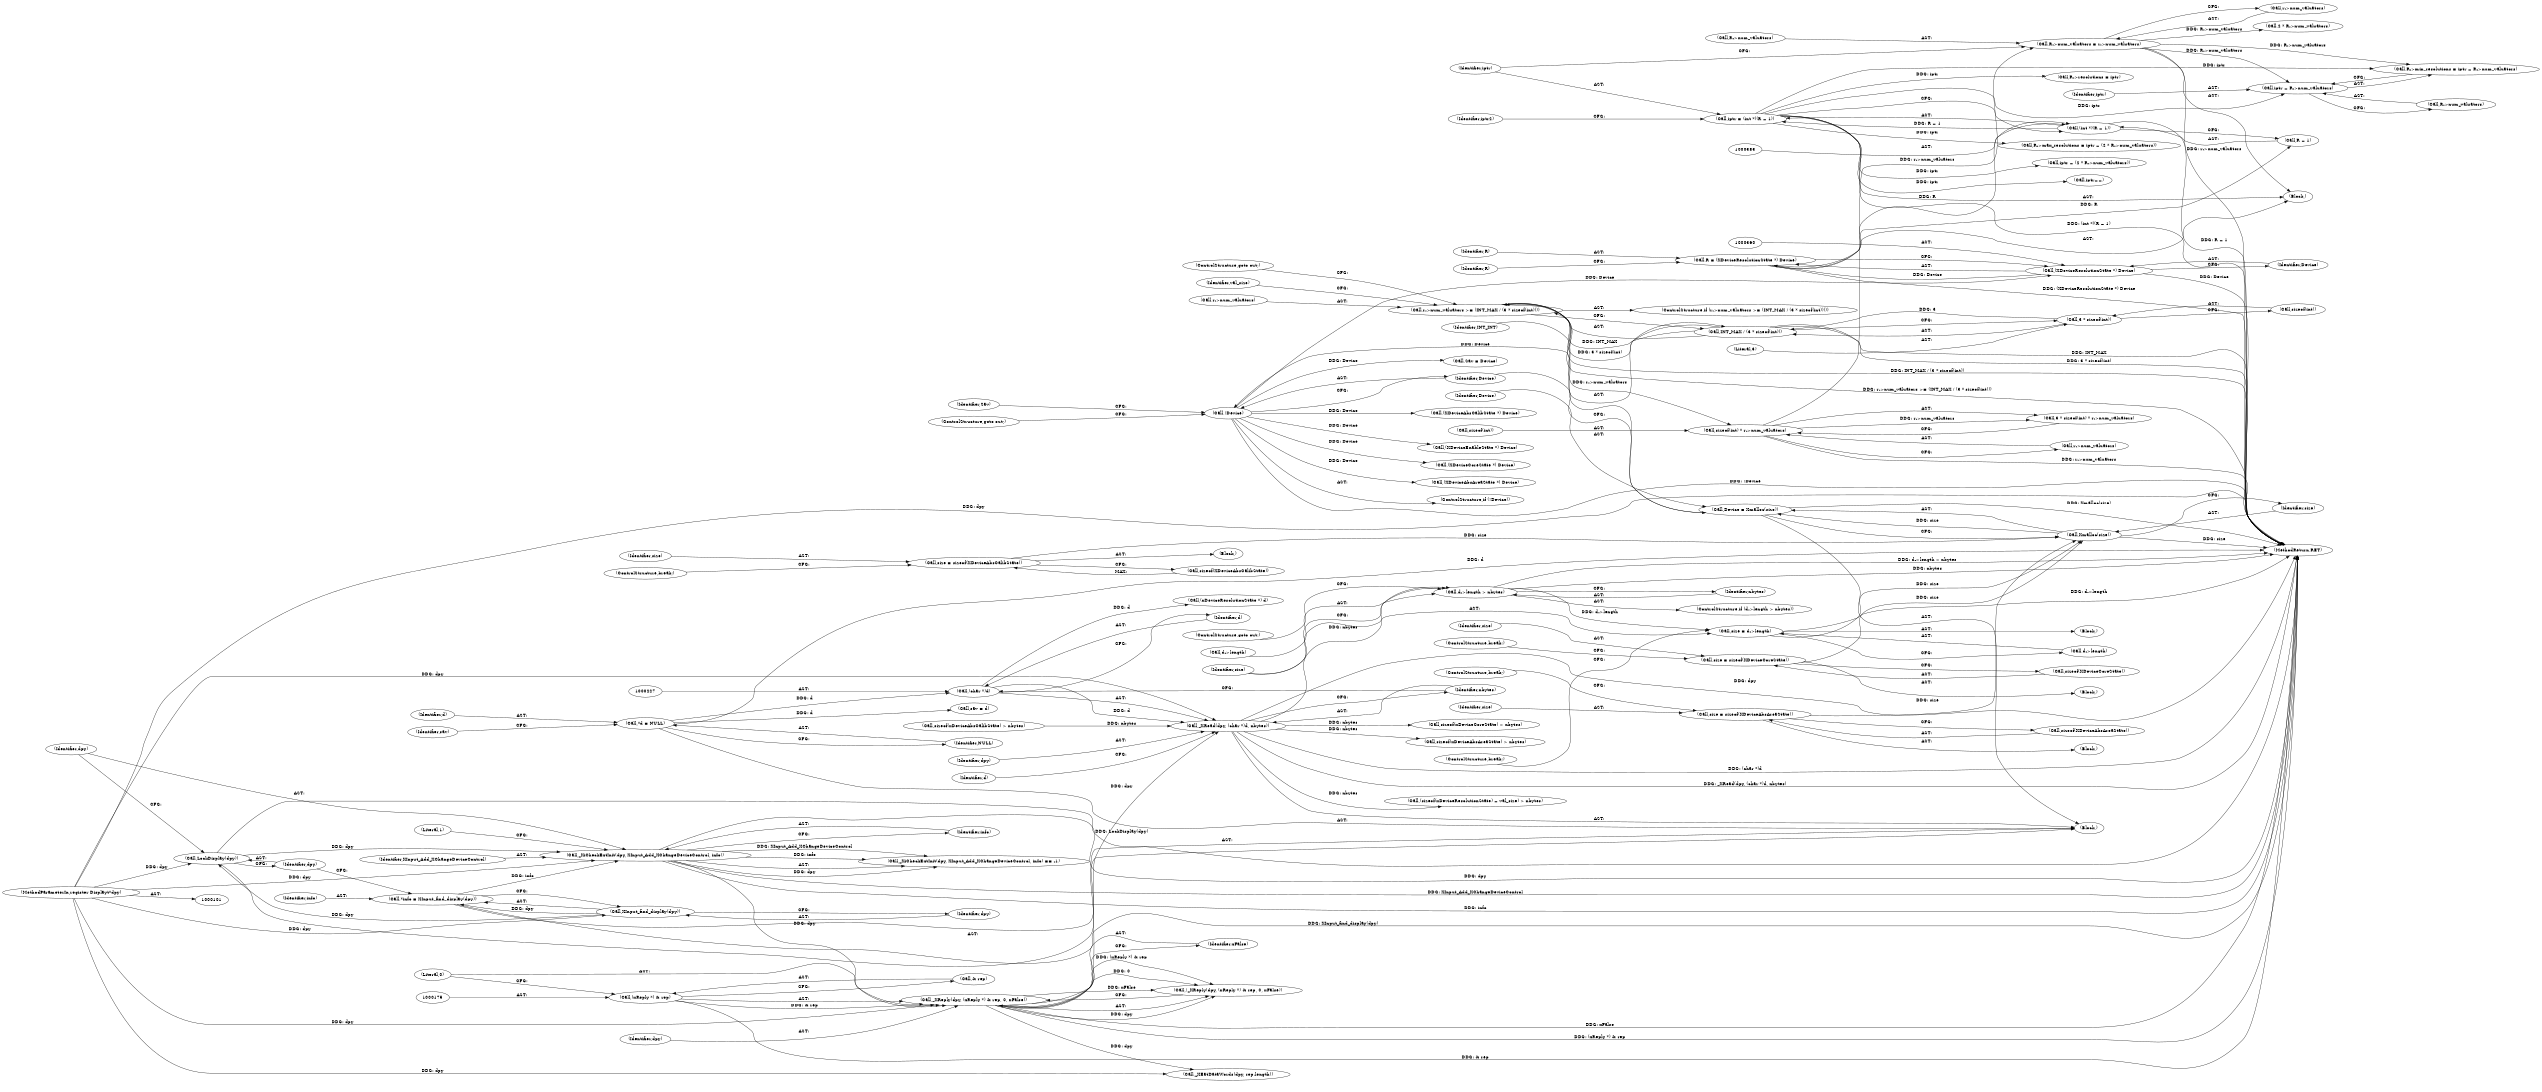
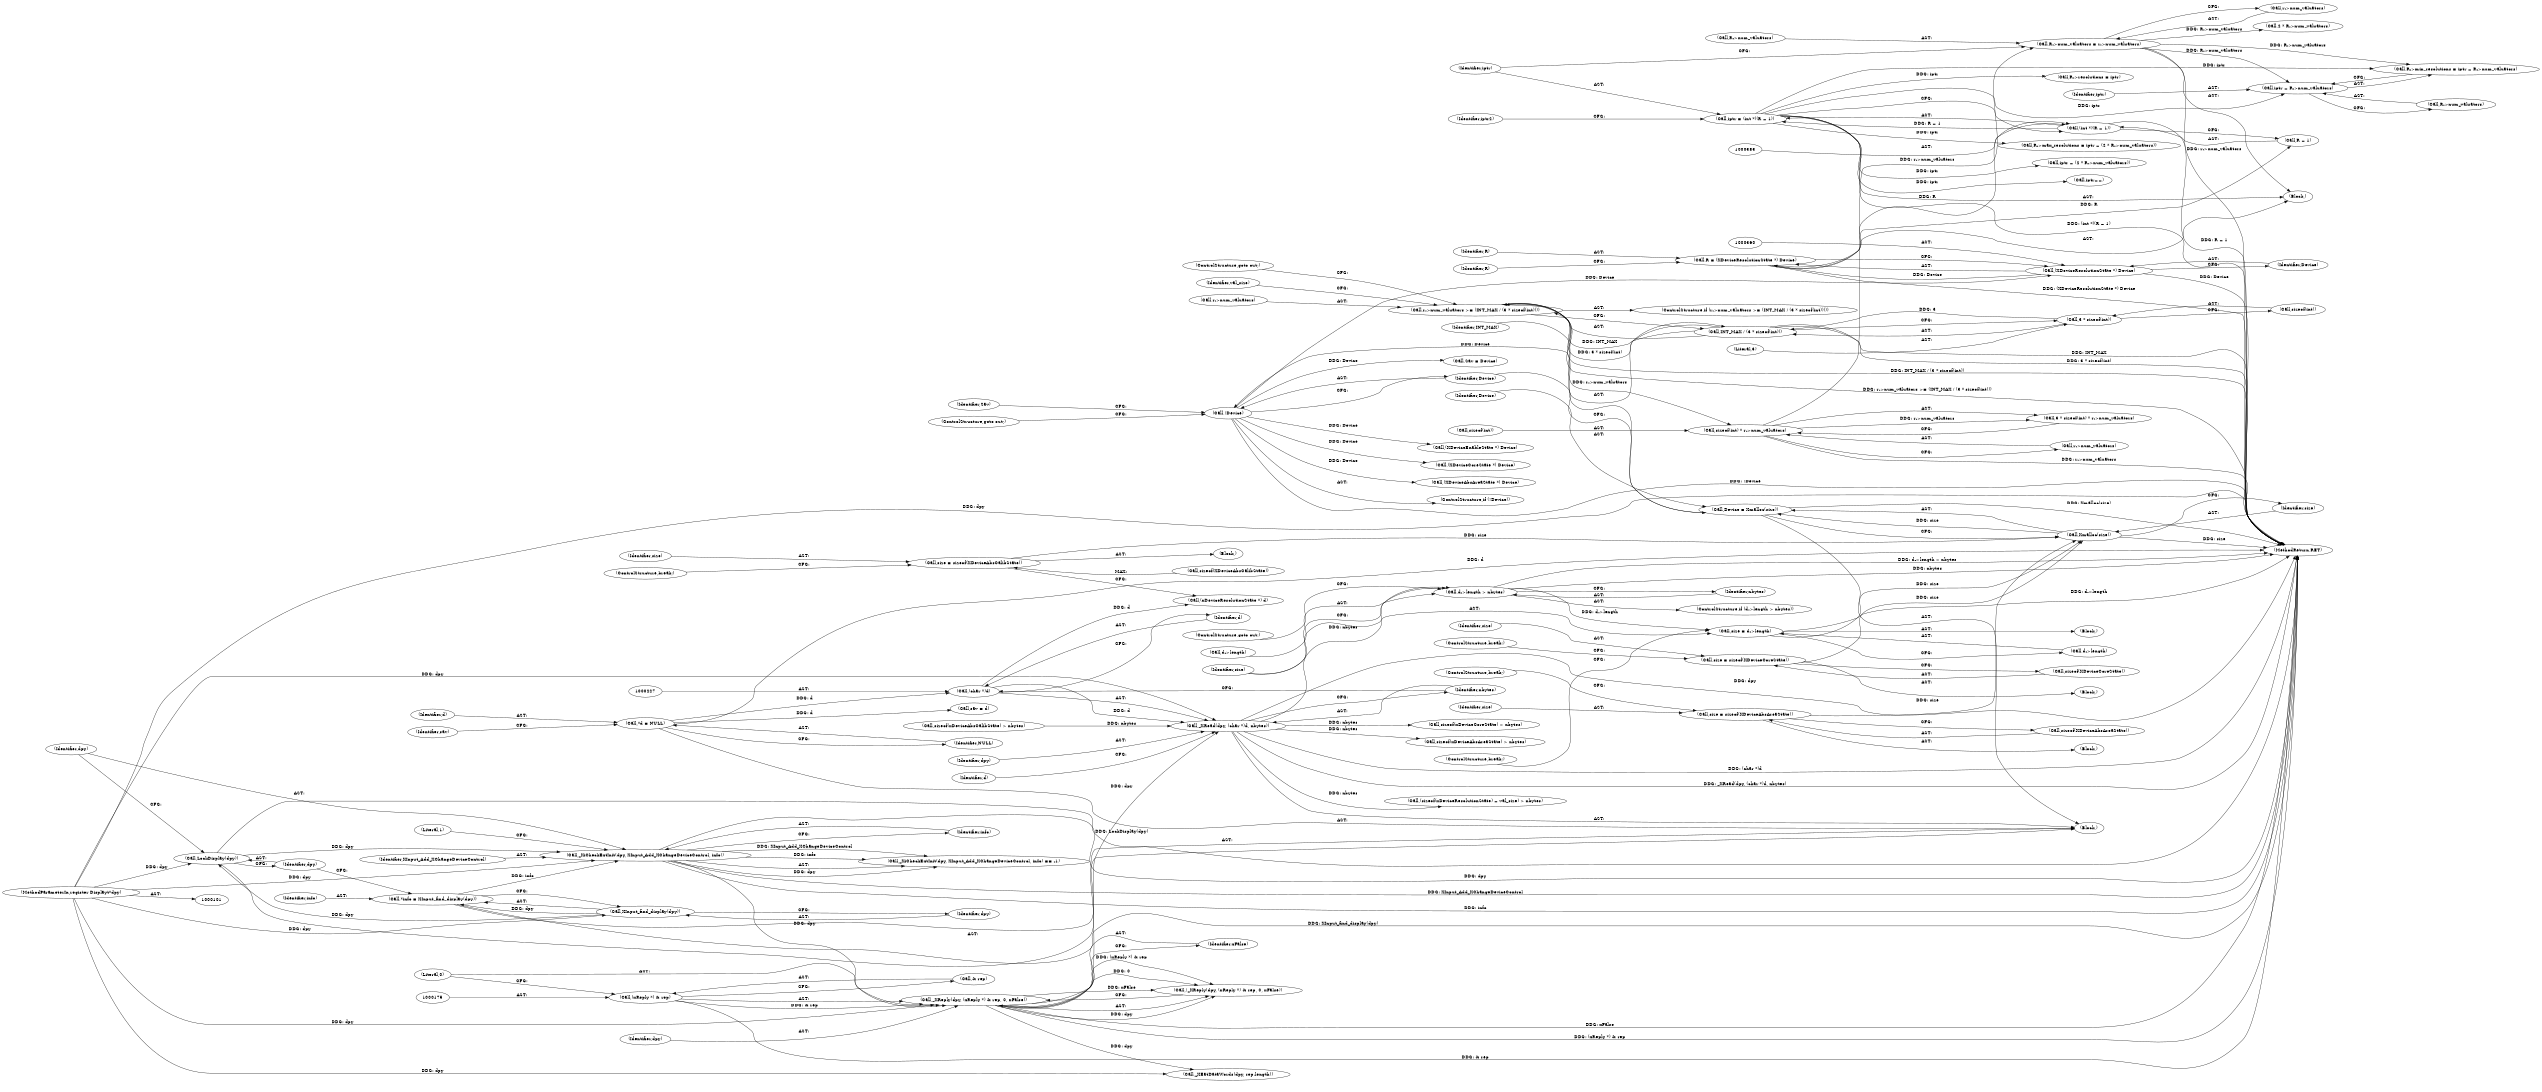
node "(Identifier,INT_INT)": label "(Identifier,INT_INT)" -> "(Identifier,INT_MAX)"
node "(Call,(XDeviceAbsCalibState *) Device)": removed
edge "(Call,size = sizeof(XDeviceAbsCalibState))" -> "(Call,sizeof(XDeviceAbsCalibState))": now "(Call,size = sizeof(XDeviceAbsCalibState))" -> "(Call,(xDeviceResolutionState *) d)"
